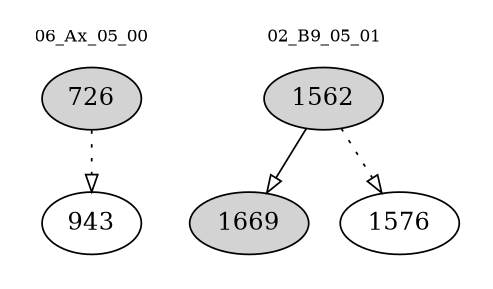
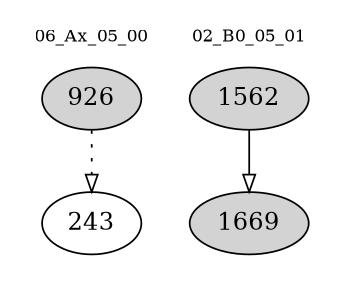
cluster "02_B9_05_01": label "02_B9_05_01" -> "02_B0_05_01"
node "726": label "726" -> "926"
node "943": label "943" -> "243"
node "1576": removed
